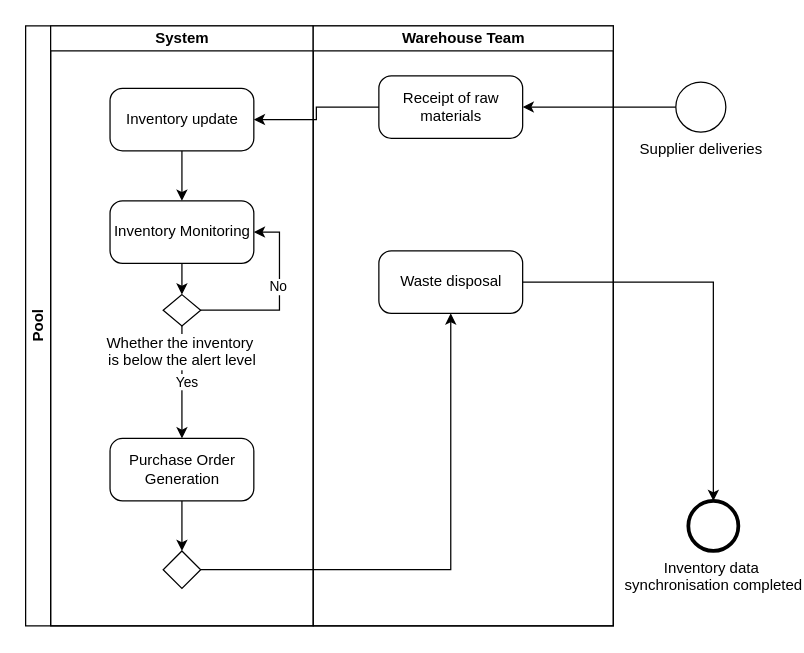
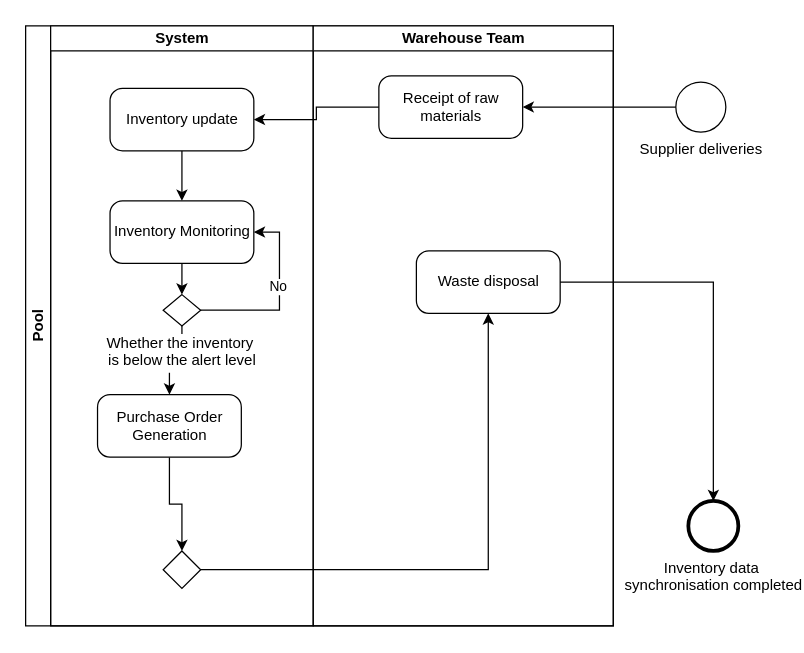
node "Waste disposal": moved (451, 282) -> (488, 282)
node "Purchase Order Generation": moved (182, 469) -> (169, 426)
